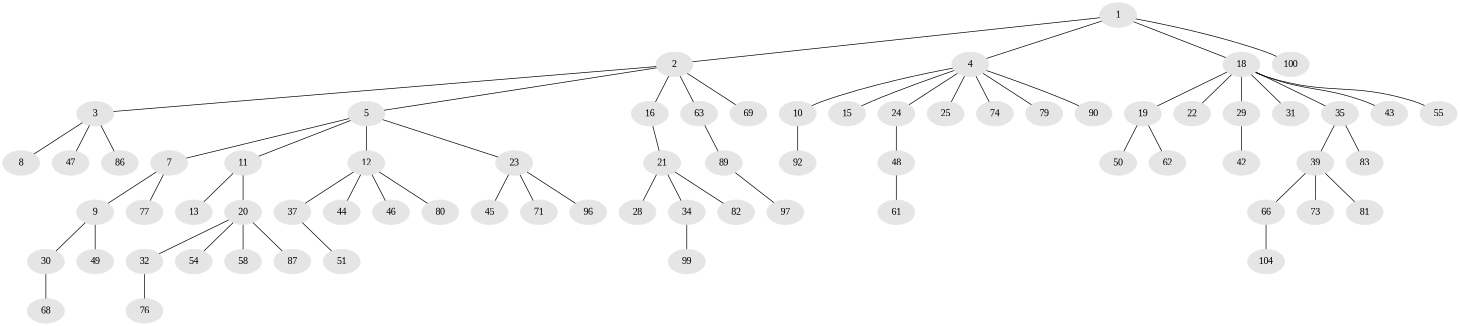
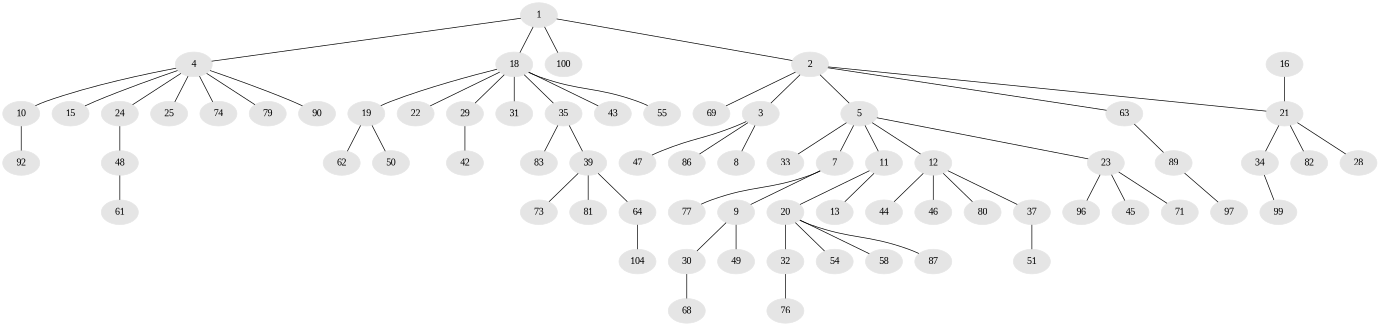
edge "2" -- "16": now "2" -- "21"
node "33": added
node "66": label "66" -> "64"
